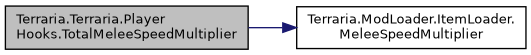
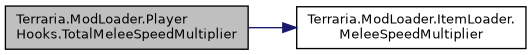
node "Terraria.Terraria.Player Hooks.TotalMeleeSpeedMultiplier": label "Terraria.Terraria.Player Hooks.TotalMeleeSpeedMultiplier" -> "Terraria.ModLoader.Player Hooks.TotalMeleeSpeedMultiplier"
